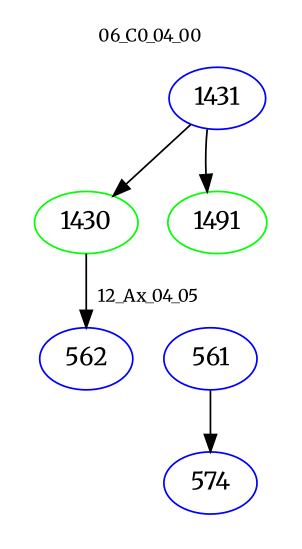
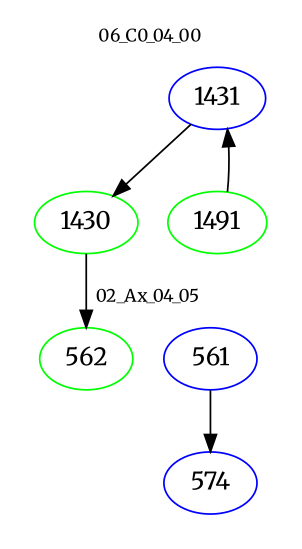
edge "1431" -> "1491": reversed
cluster "12_Ax_04_05": label "12_Ax_04_05" -> "02_Ax_04_05"
node "562": color blue -> green
